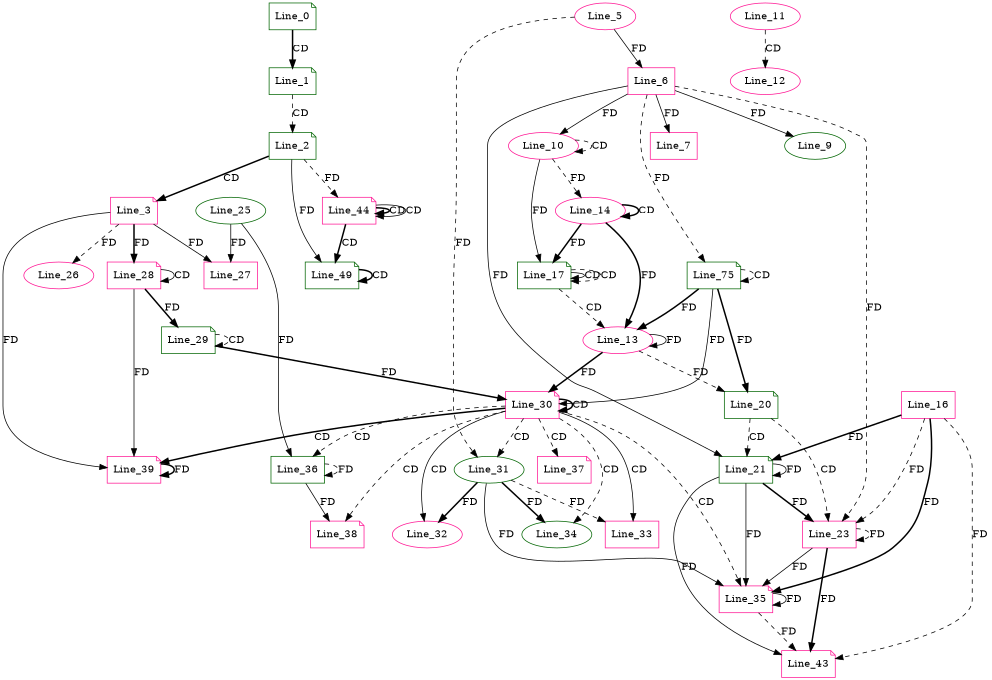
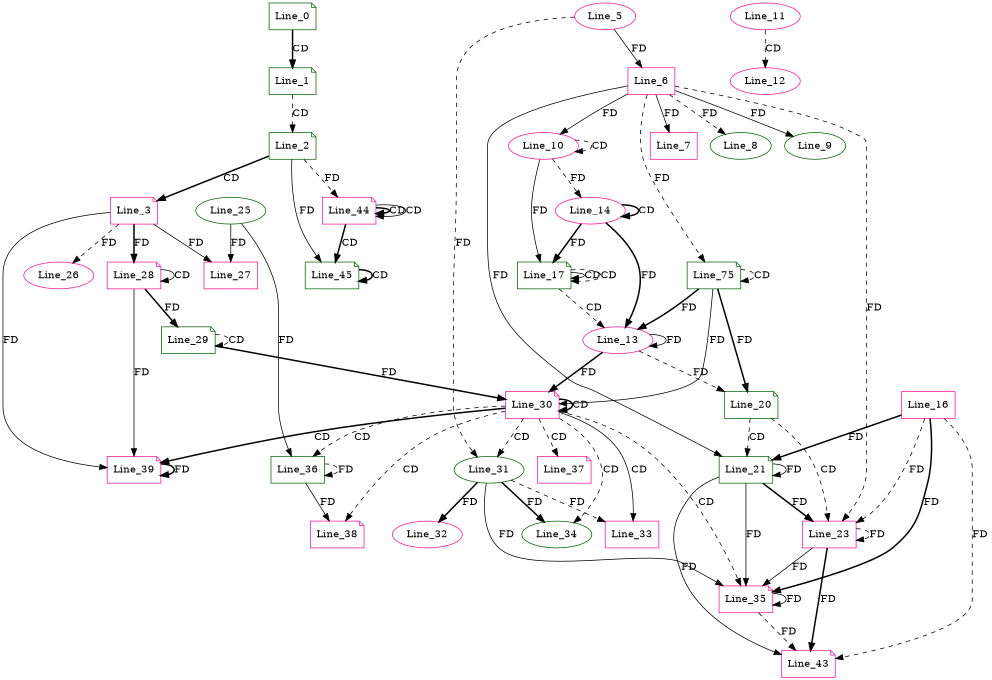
node "Line_8": added
node "Line_49": label "Line_49" -> "Line_45"
edge "Line_30" -> "Line_32": removed, label "CD"
